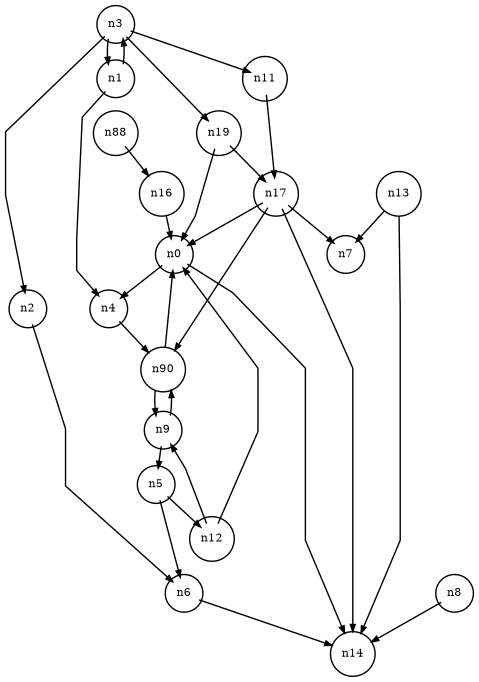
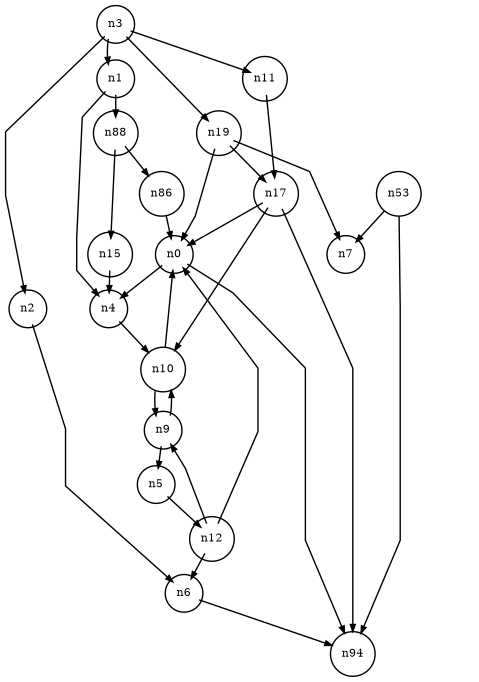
edge "n1" -> "n3": now "n1" -> "n88"
node "n16": label "n16" -> "n86"
node "n13": label "n13" -> "n53"
edge "n17" -> "n7": now "n19" -> "n7"
node "n15": added
node "n90": label "n90" -> "n10"
edge "n5" -> "n6": now "n12" -> "n6"
node "n8": removed
node "n14": label "n14" -> "n94"
